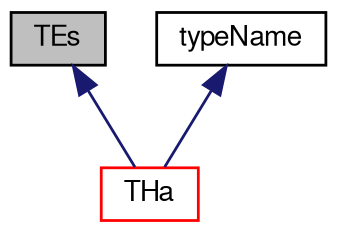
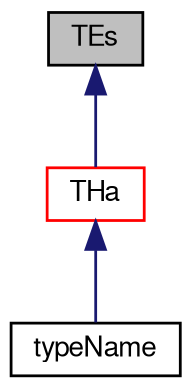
edge "THa" -> "typeName": reversed
